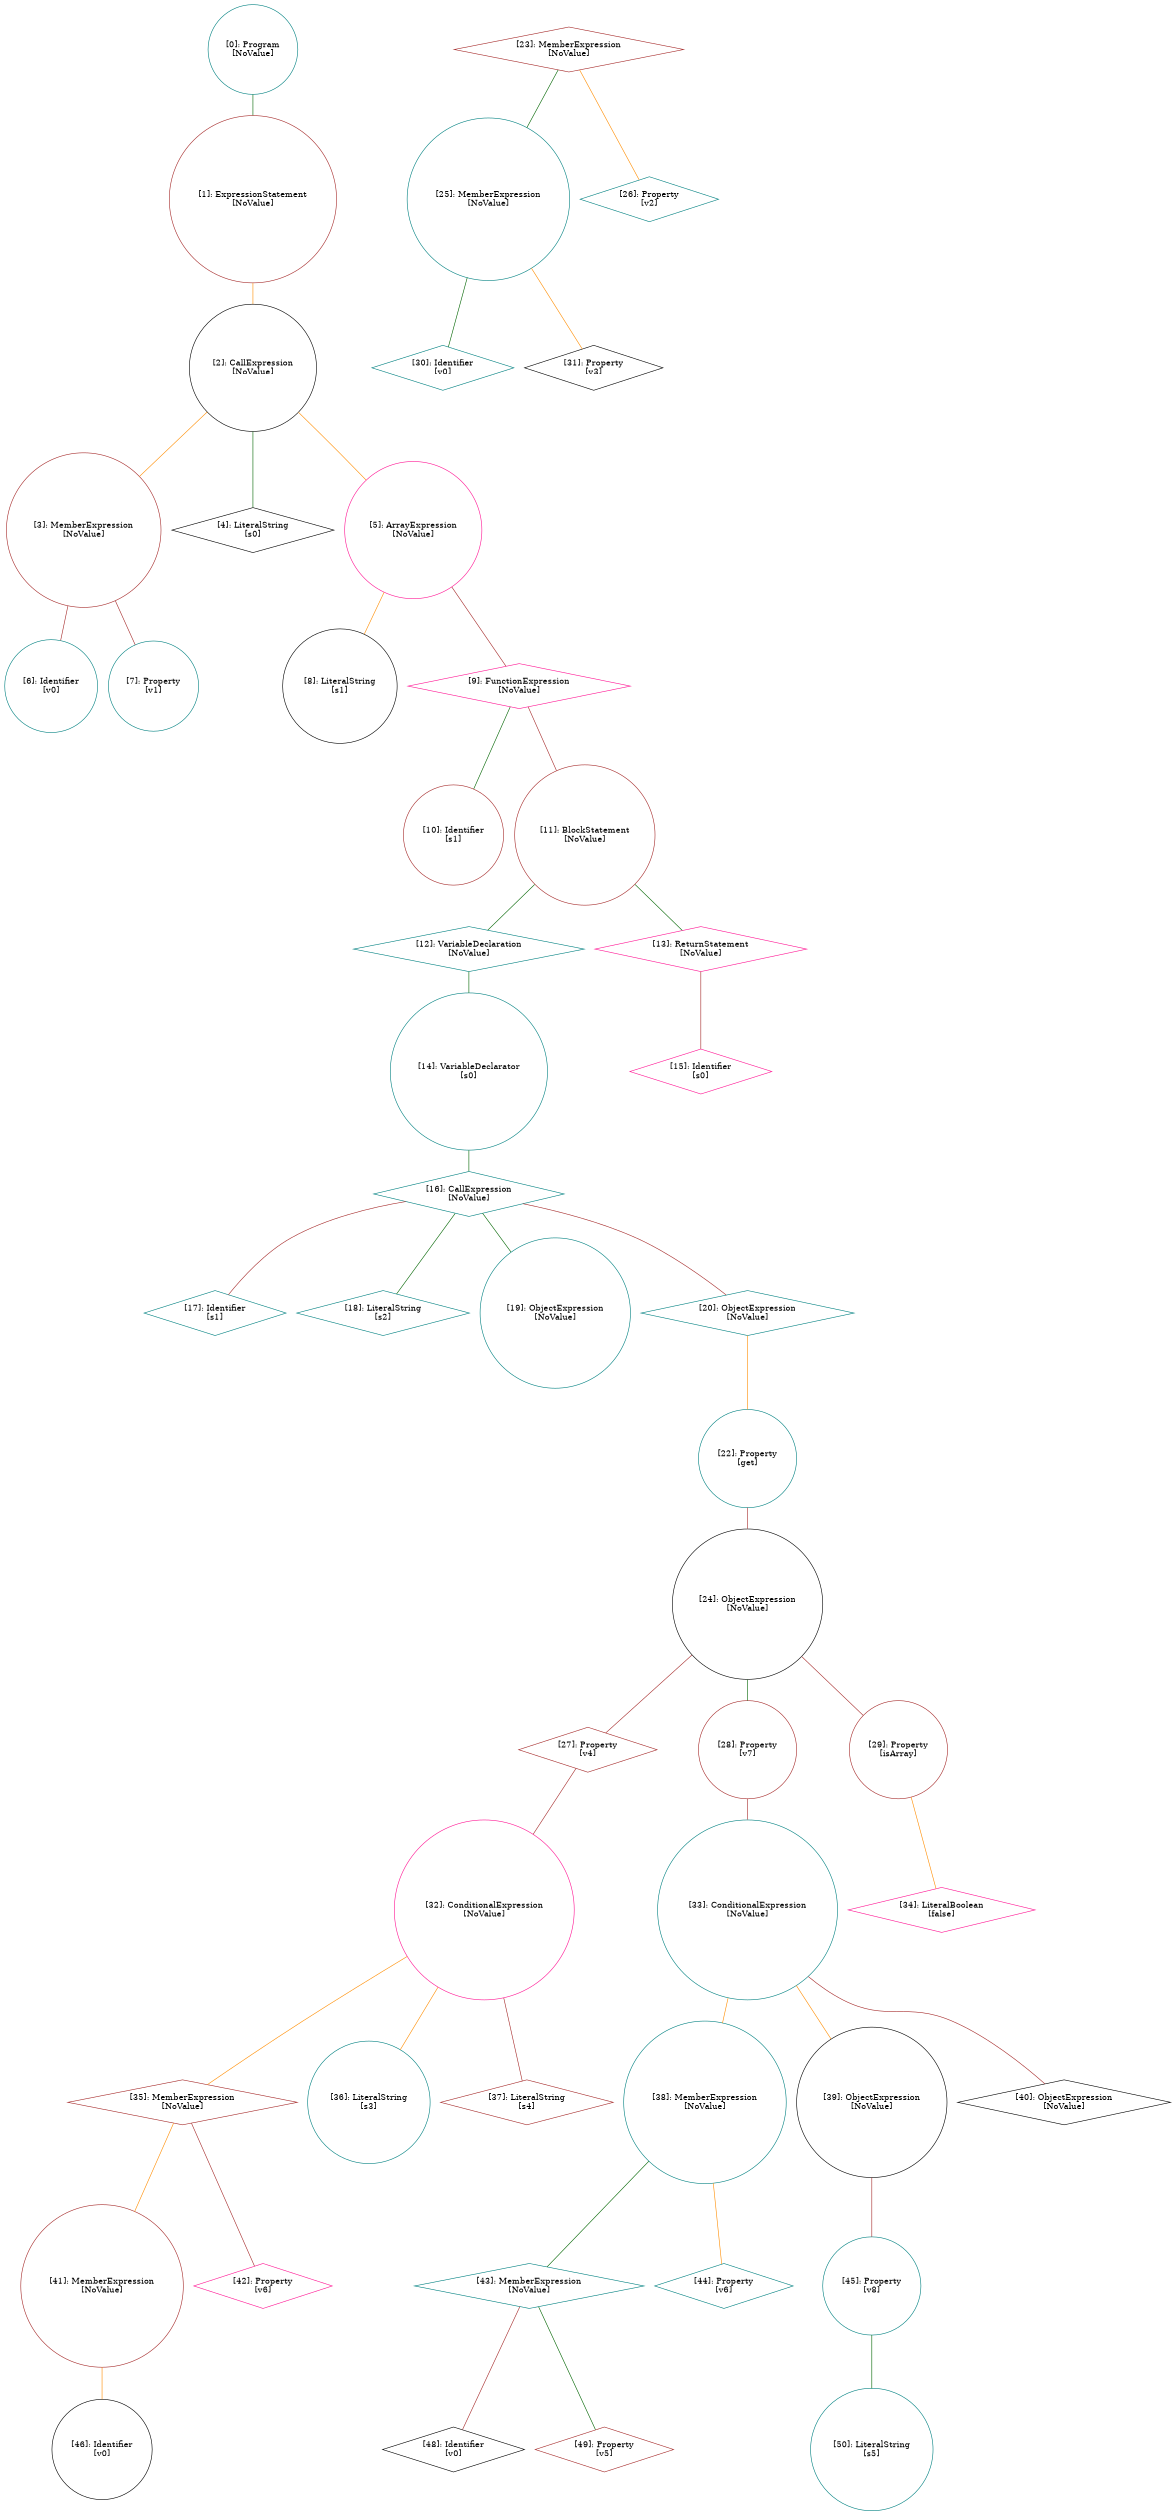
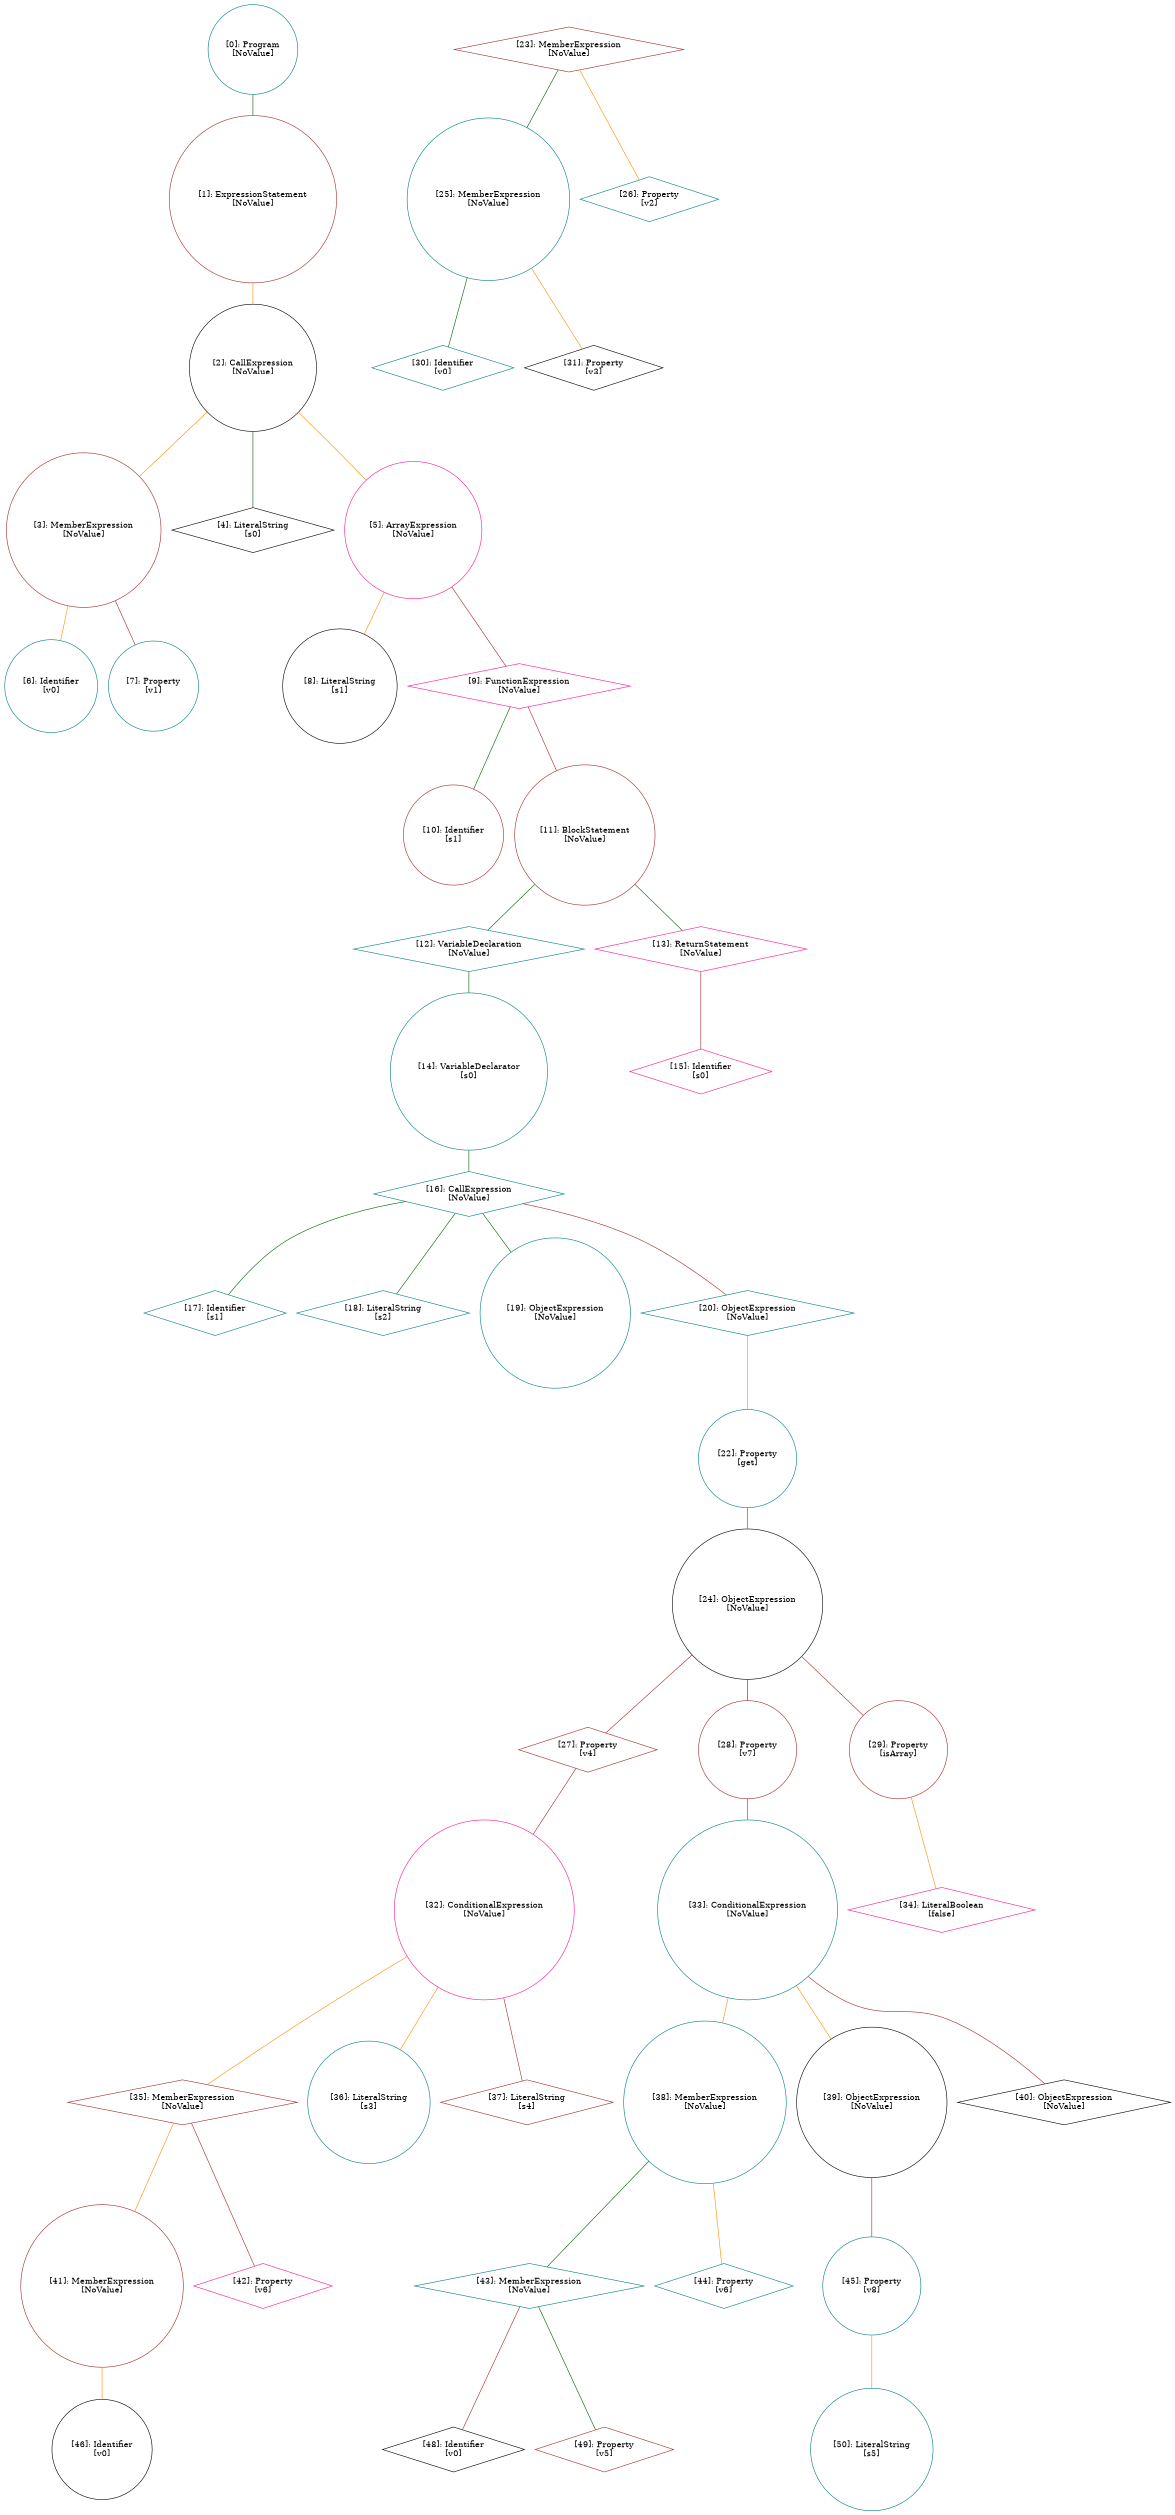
edge "[3]: MemberExpression [NoValue]" -- "[6]: Identifier [v0]": color brown -> darkorange
edge "[16]: CallExpression [NoValue]" -- "[17]: Identifier [s1]": color brown -> darkgreen
edge "[45]: Property [v8]" -- "[50]: LiteralString [s5]": color darkgreen -> darkorange
